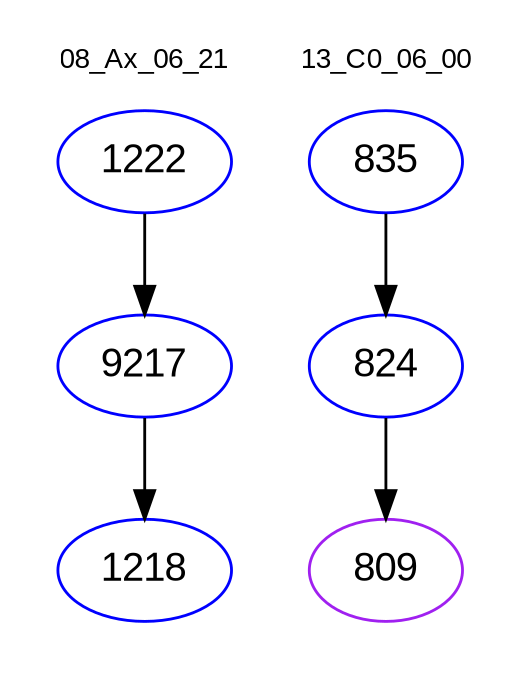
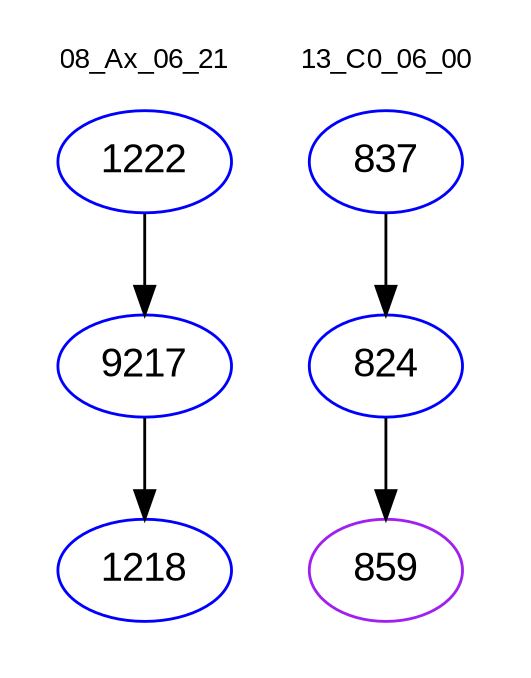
node "835": label "835" -> "837"
node "809": label "809" -> "859"
